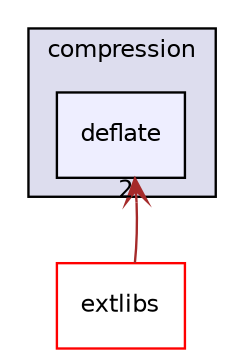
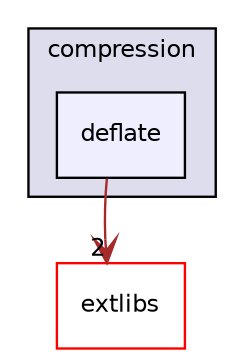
edge "extlibs" -> "deflate": reversed
